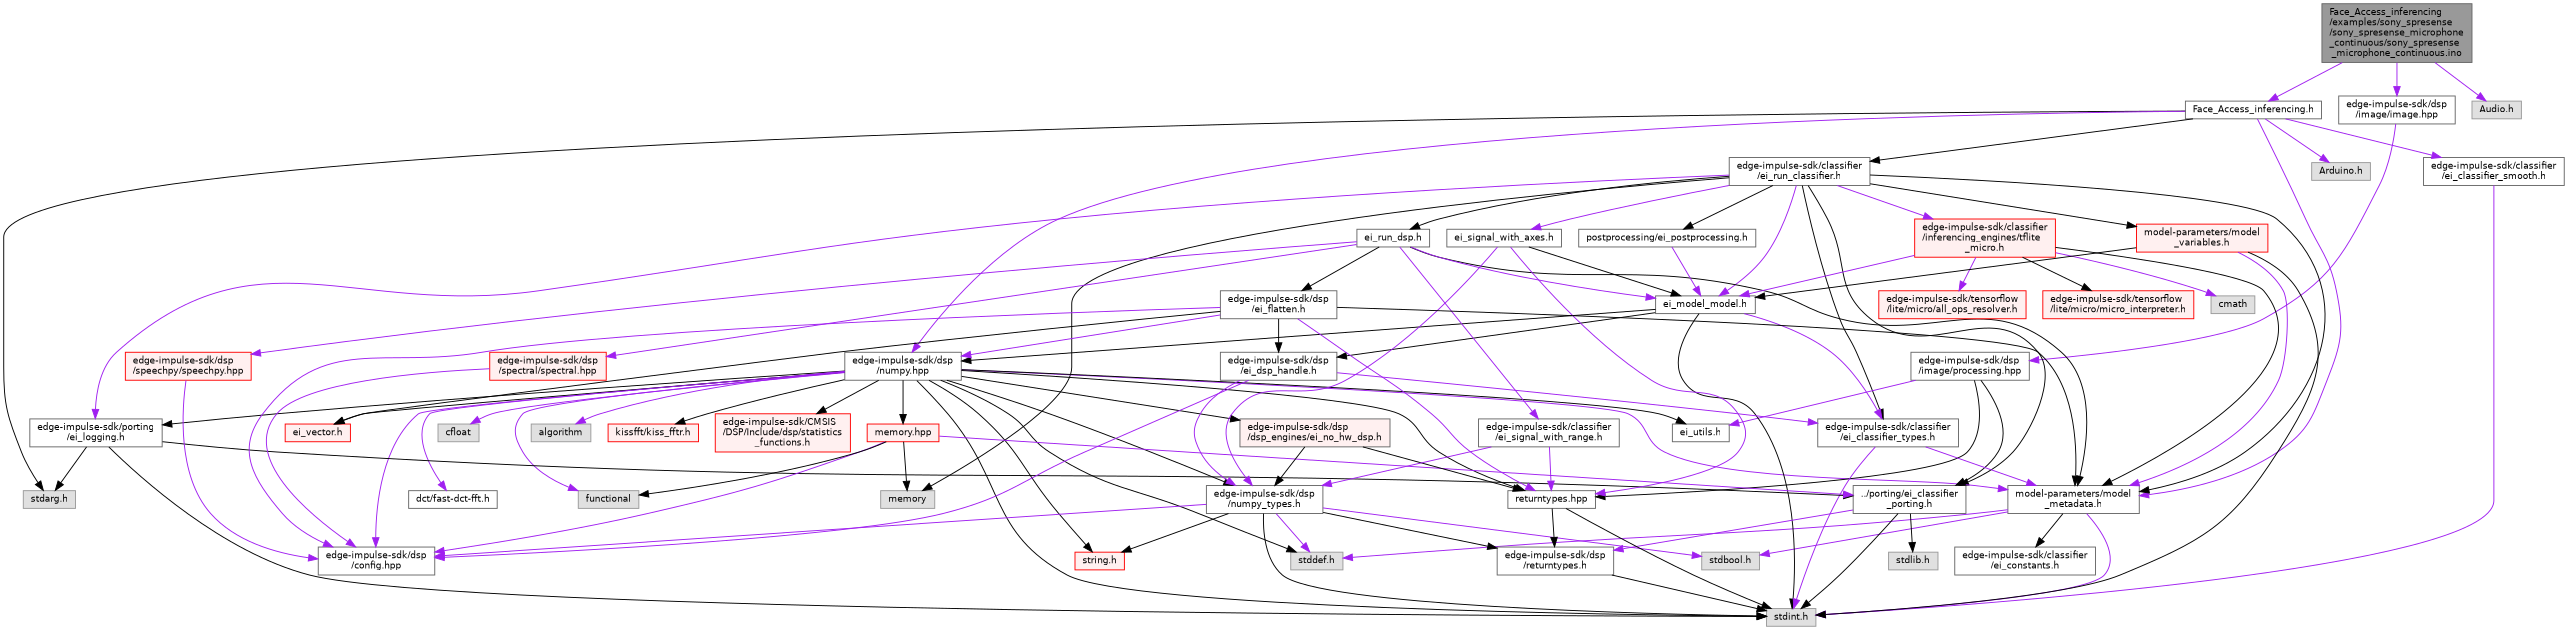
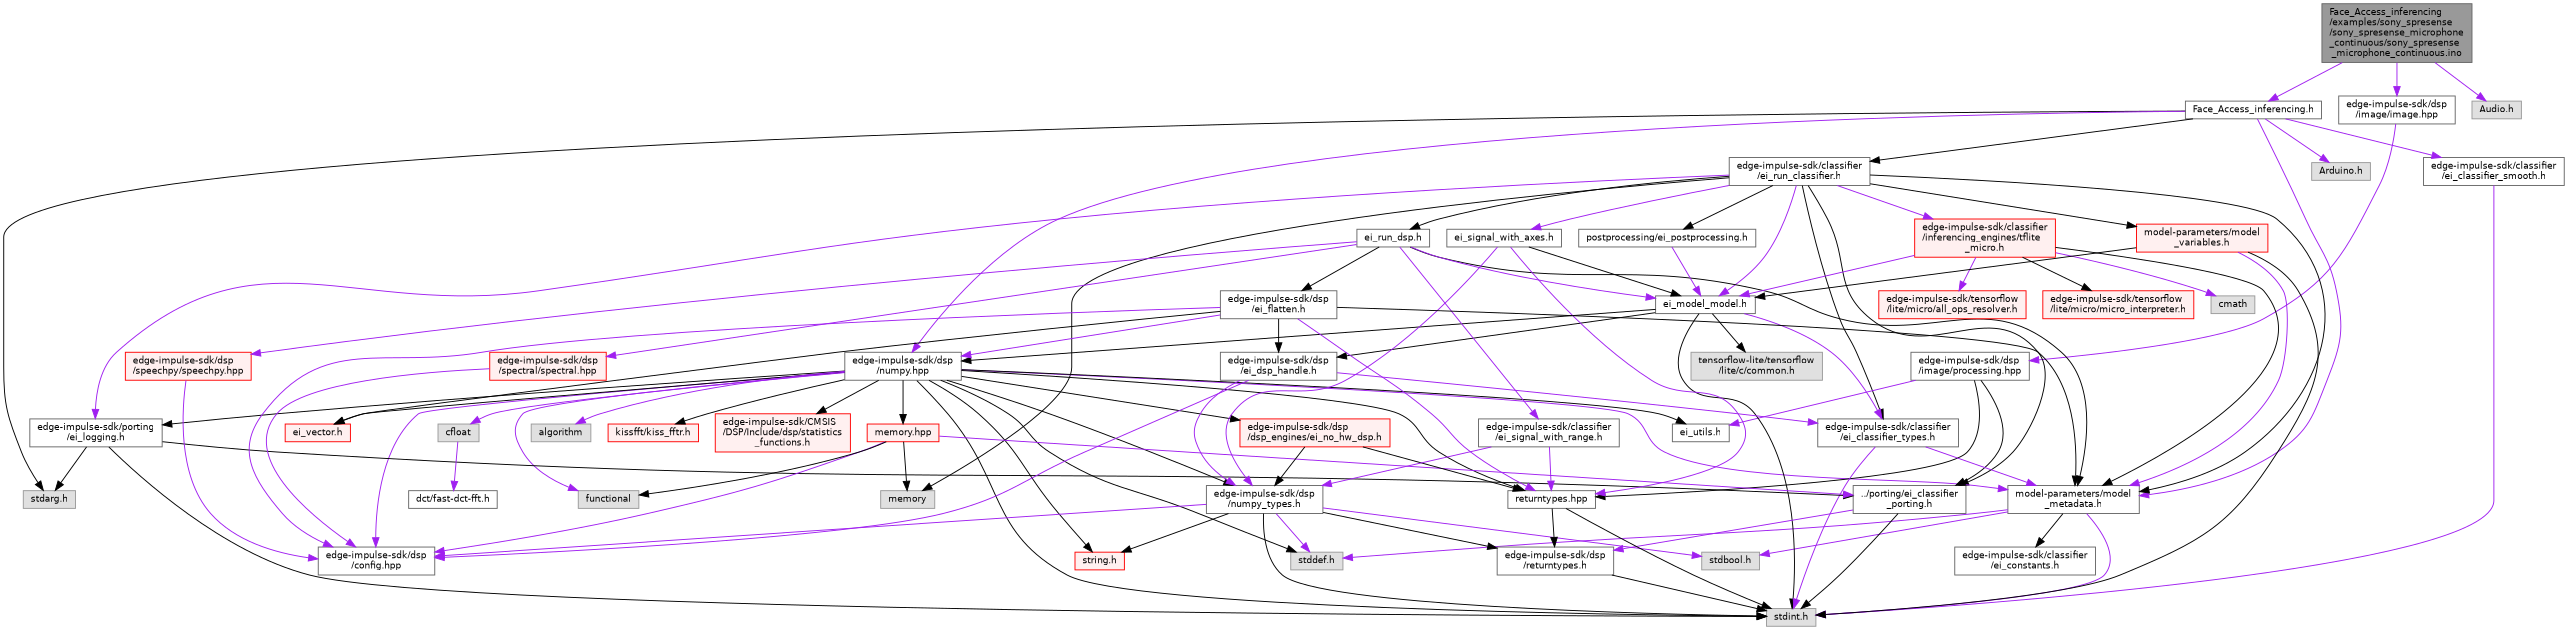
node "tensorflow-lite/tensorflow /lite/c/common.h": added
edge "edge-impulse-sdk/dsp /numpy.hpp" -> "dct/fast-dct-fft.h": now "cfloat" -> "dct/fast-dct-fft.h"
node "edge-impulse-sdk/dsp /dsp_engines/ei_no_hw_dsp.h": color grey40 -> red
node "stdlib.h": removed
